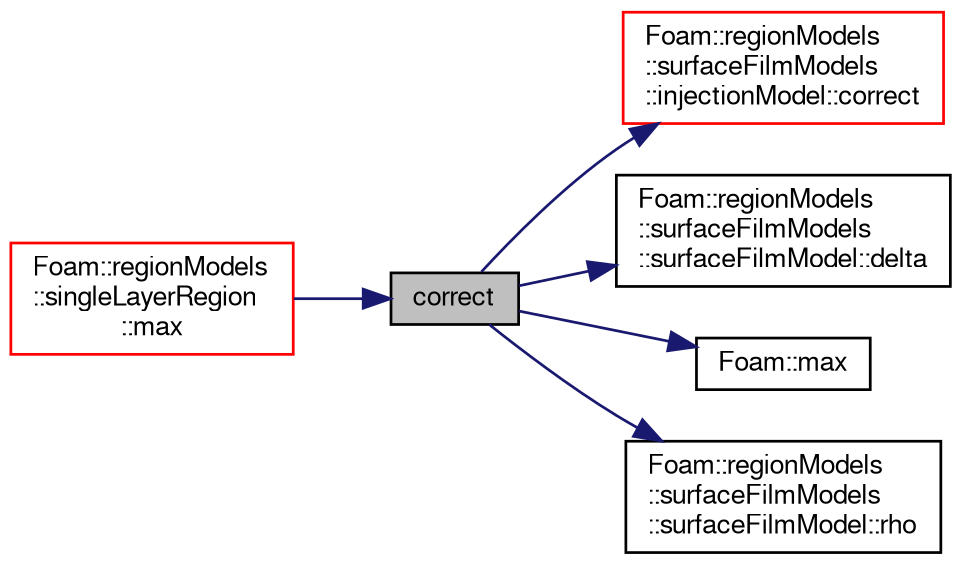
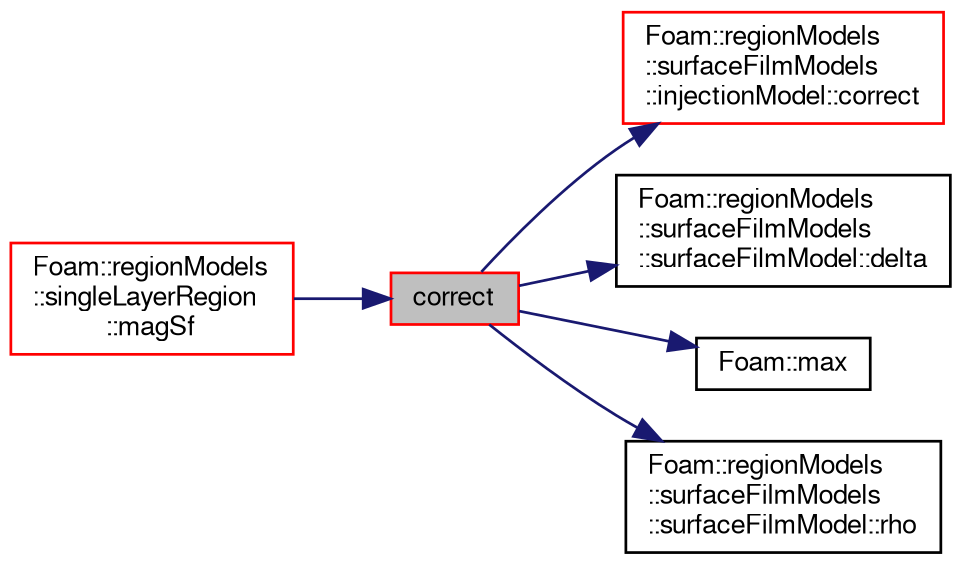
node "Foam::regionModels ::singleLayerRegion ::max": label "Foam::regionModels ::singleLayerRegion ::max" -> "Foam::regionModels ::singleLayerRegion ::magSf"
node "correct": color black -> red
